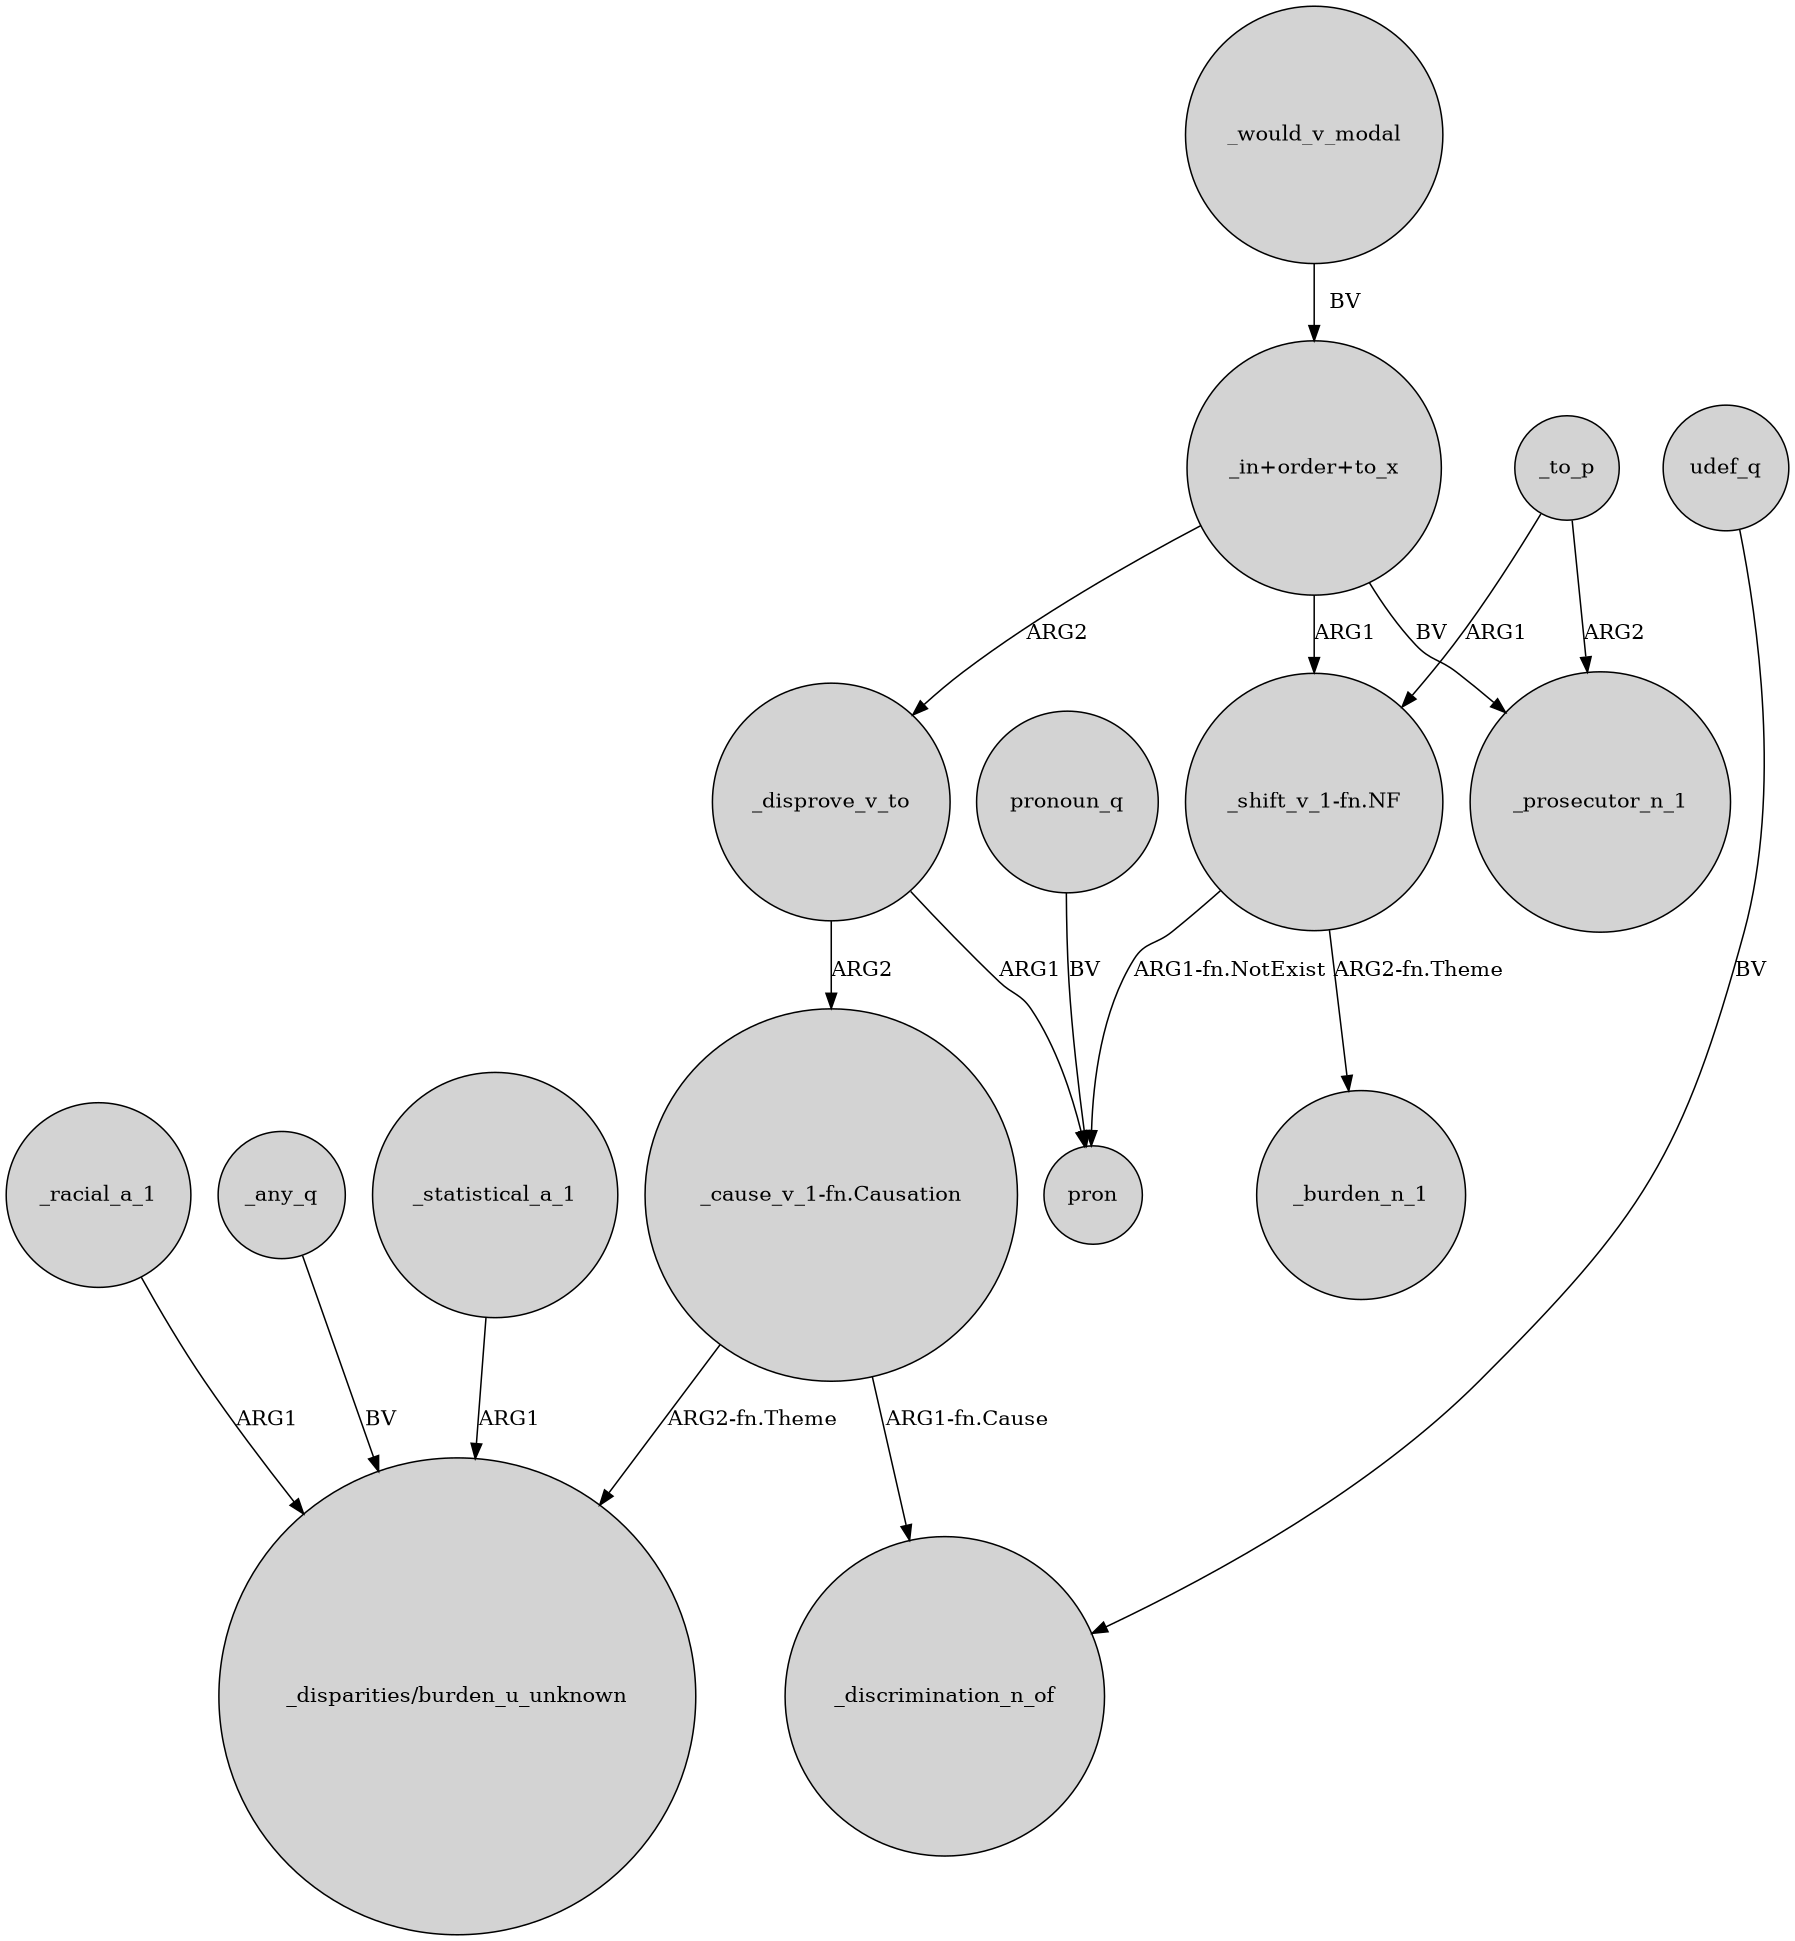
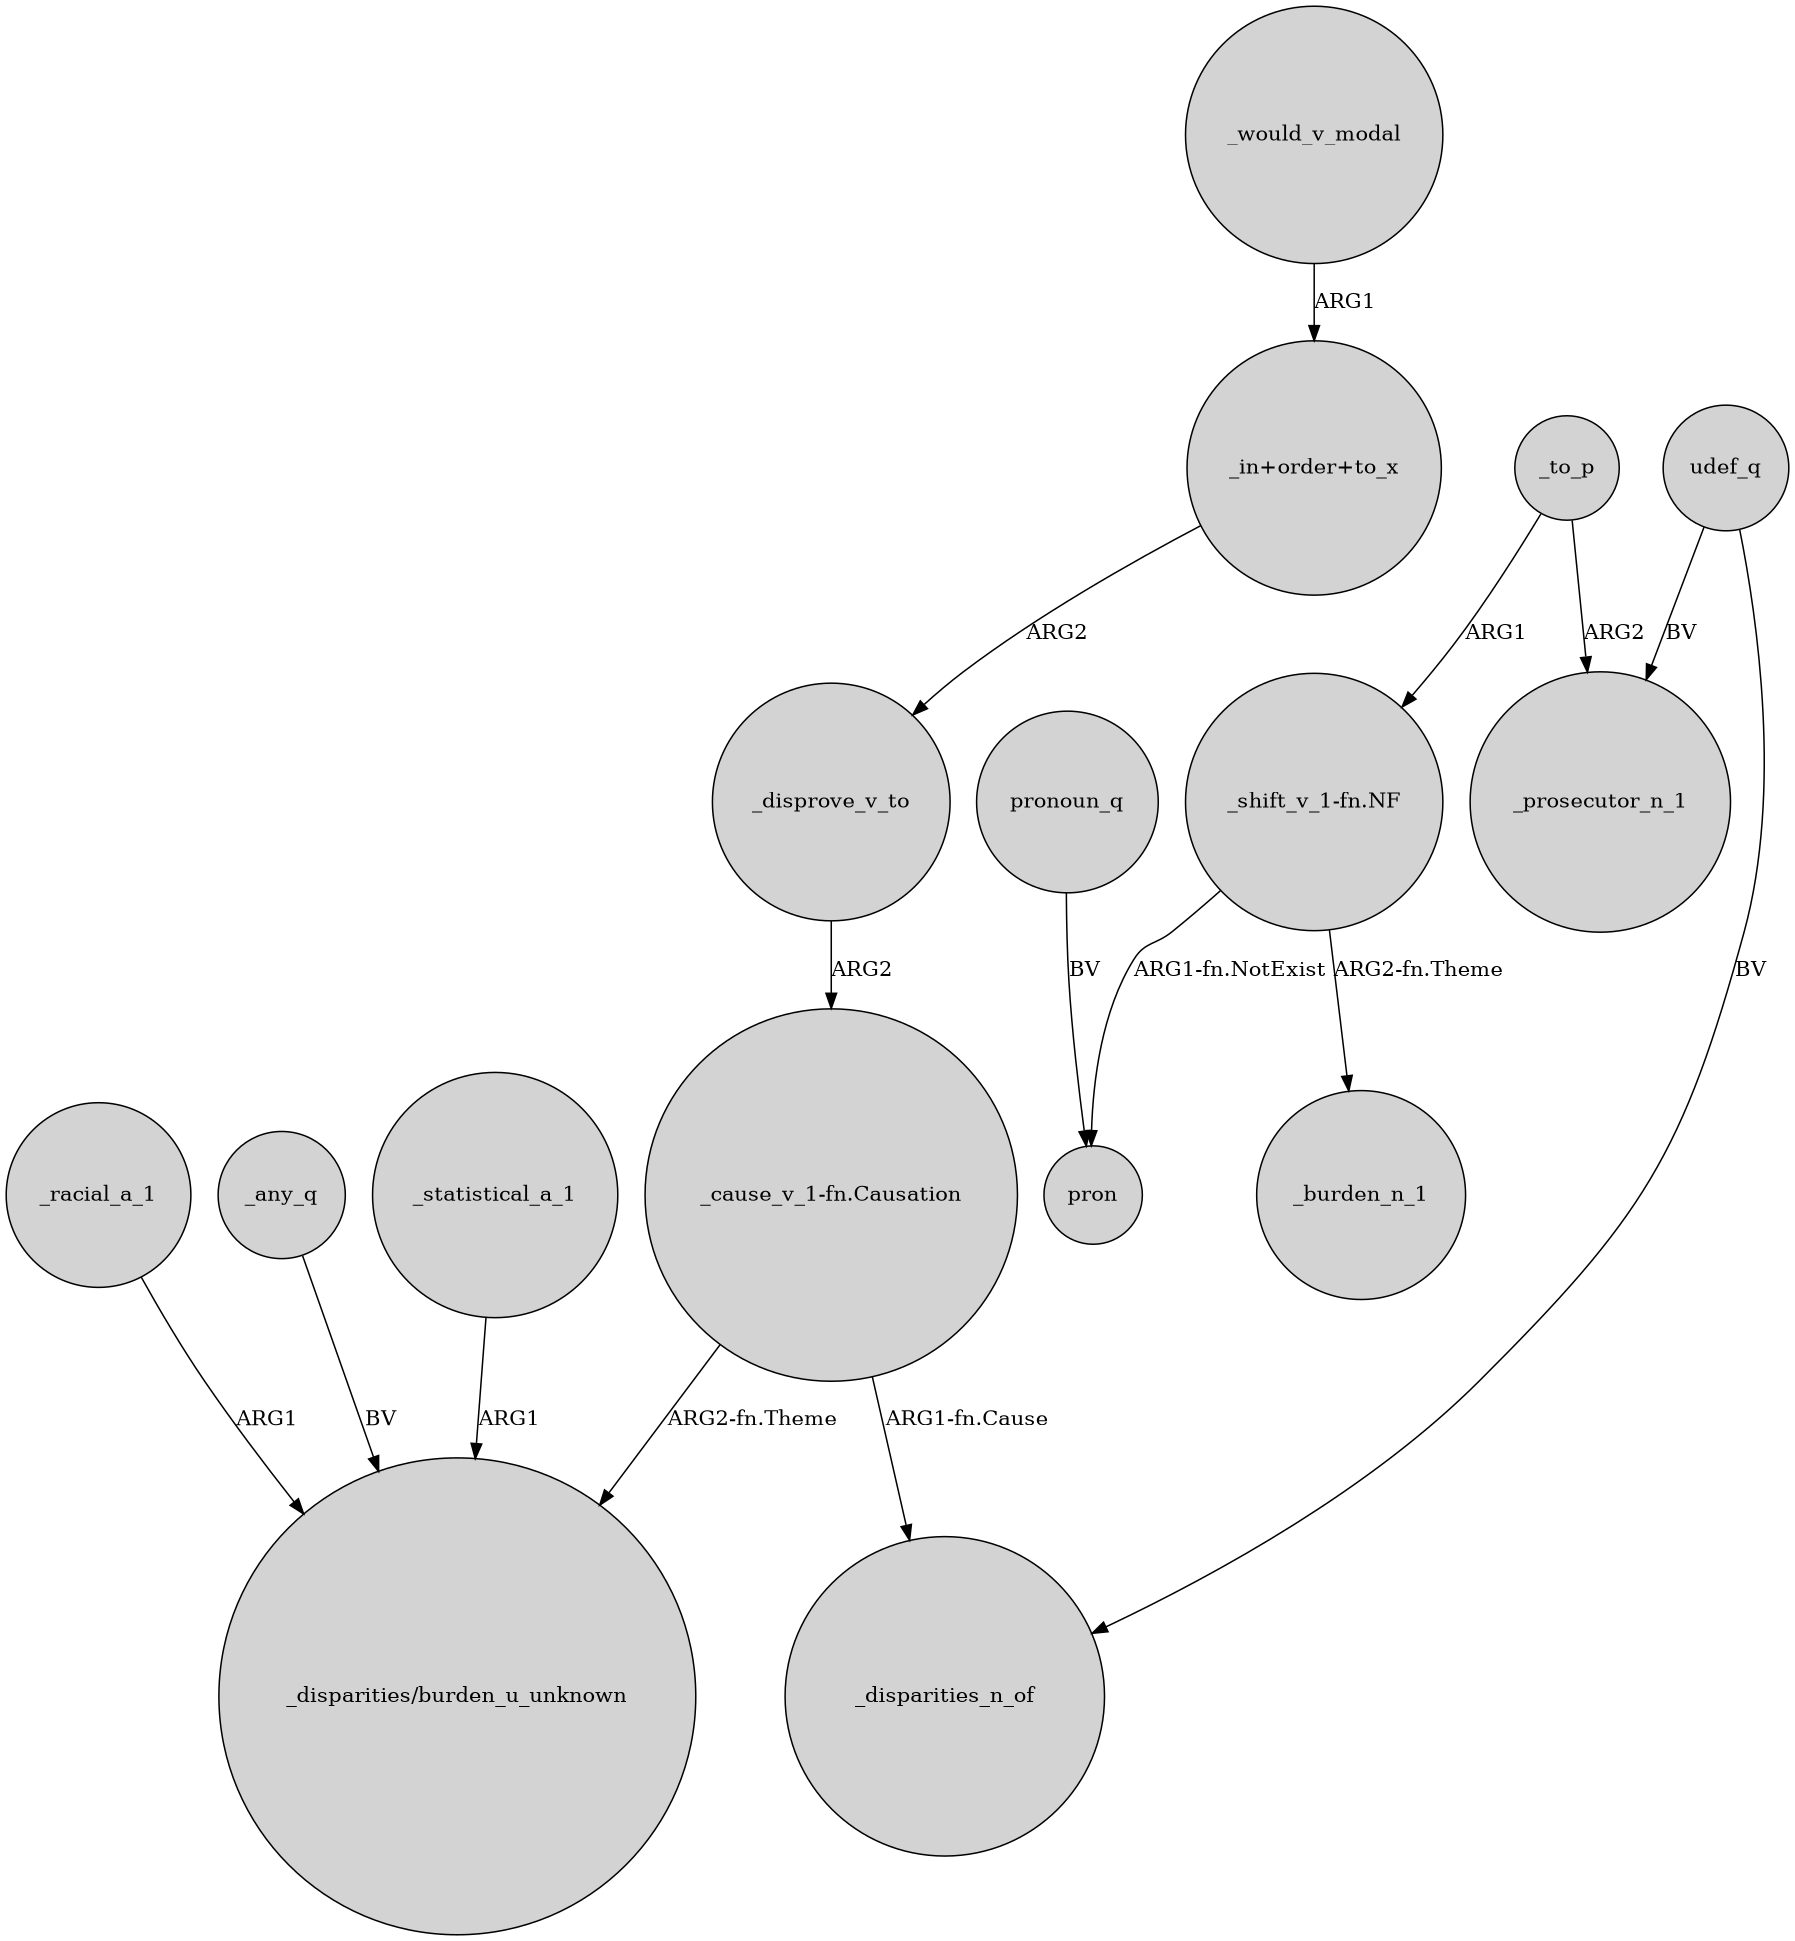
edge "_would_v_modal" -> "_in+order+to_x": label "BV" -> "ARG1"
edge "_in+order+to_x" -> "_shift_v_1-fn.NF": removed, label "ARG1"
edge "_in+order+to_x" -> "_prosecutor_n_1": now "udef_q" -> "_prosecutor_n_1"
edge "_disprove_v_to" -> "pron": removed, label "ARG1"
node "_discrimination_n_of": label "_discrimination_n_of" -> "_disparities_n_of"
